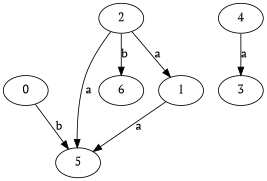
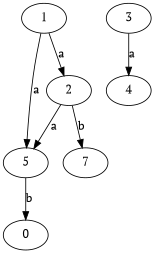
edge "4" -> "3": reversed
edge "2" -> "1": reversed
node "6": label "6" -> "7"
edge "0" -> "5": reversed
